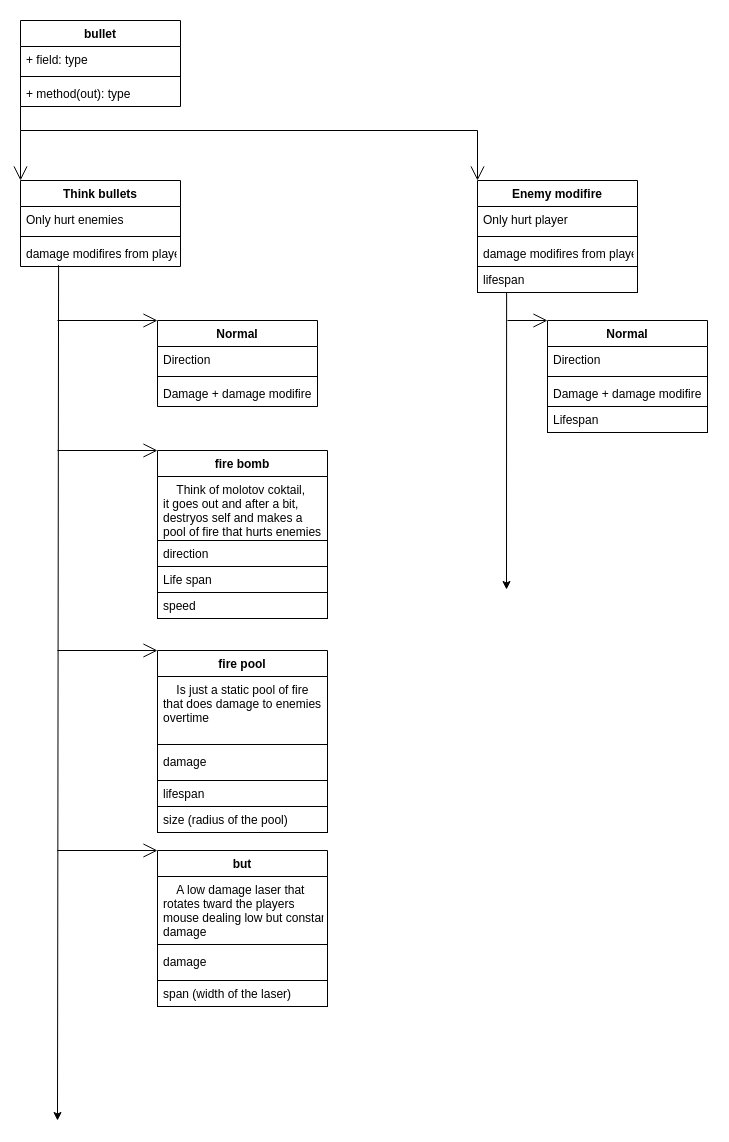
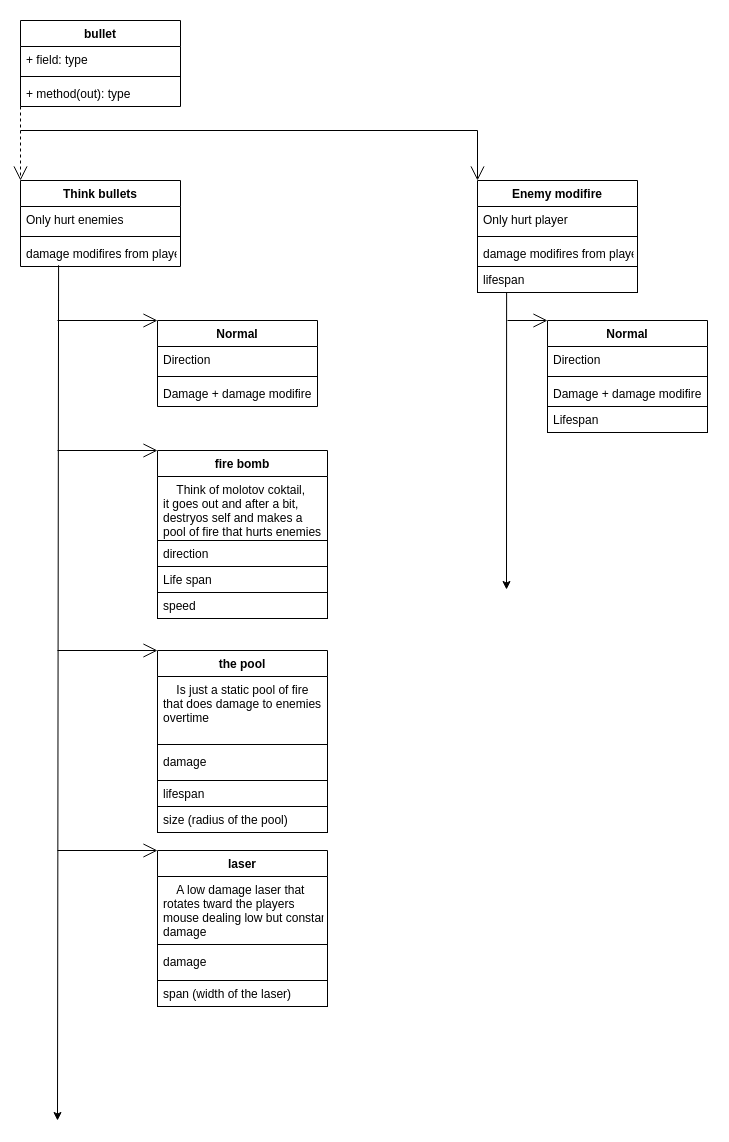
edge "bullet" -> "Think bullets": style solid -> dashed
node "fire pool": label "fire pool" -> "the pool"
node "but": label "but" -> "laser"
